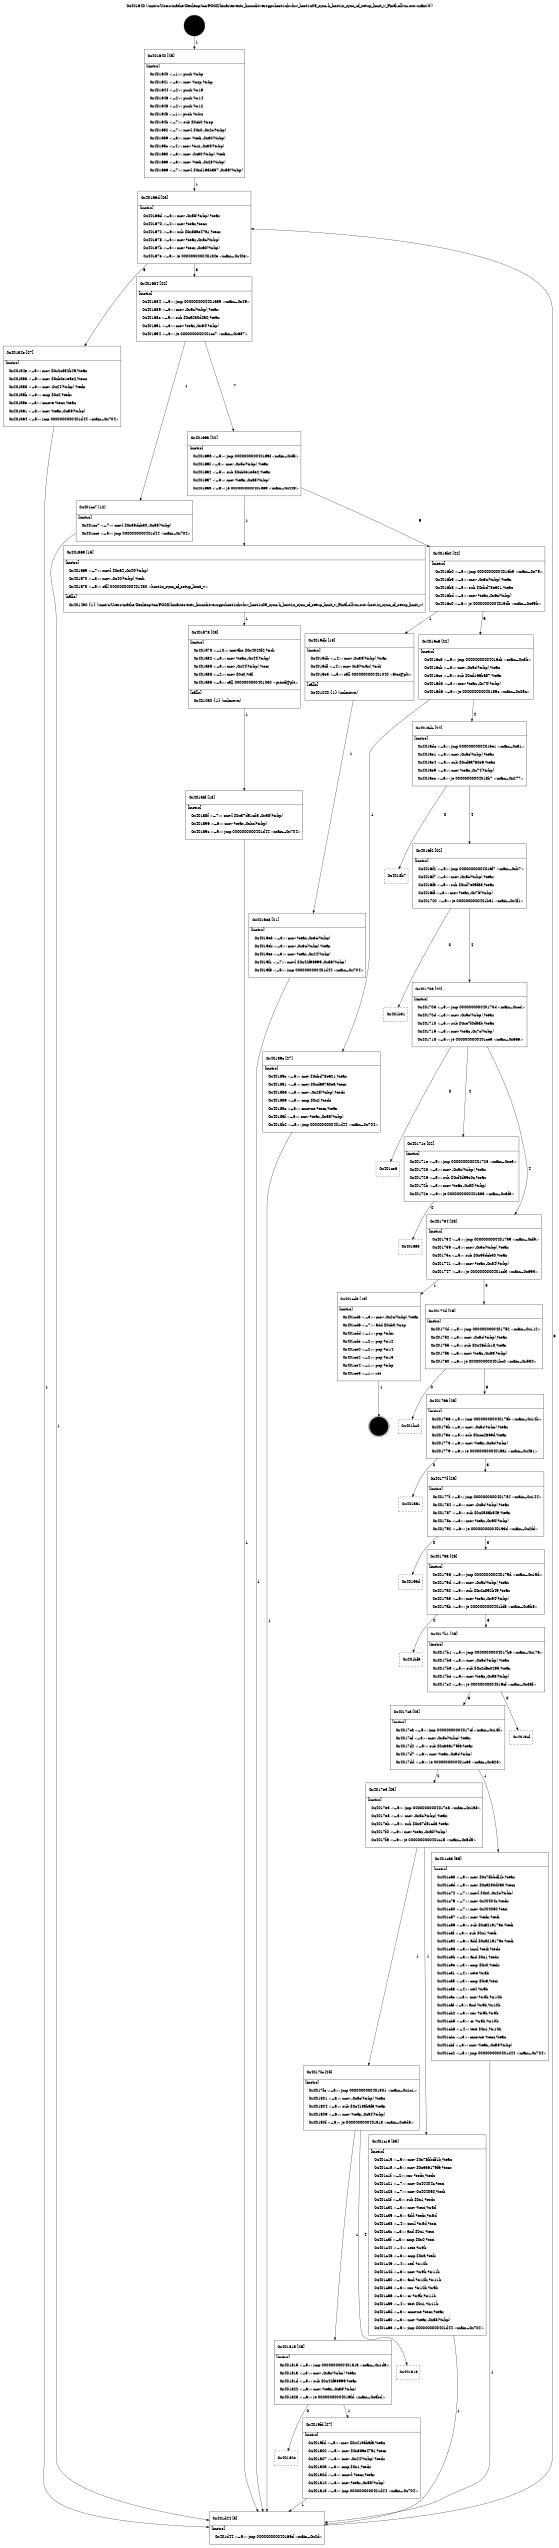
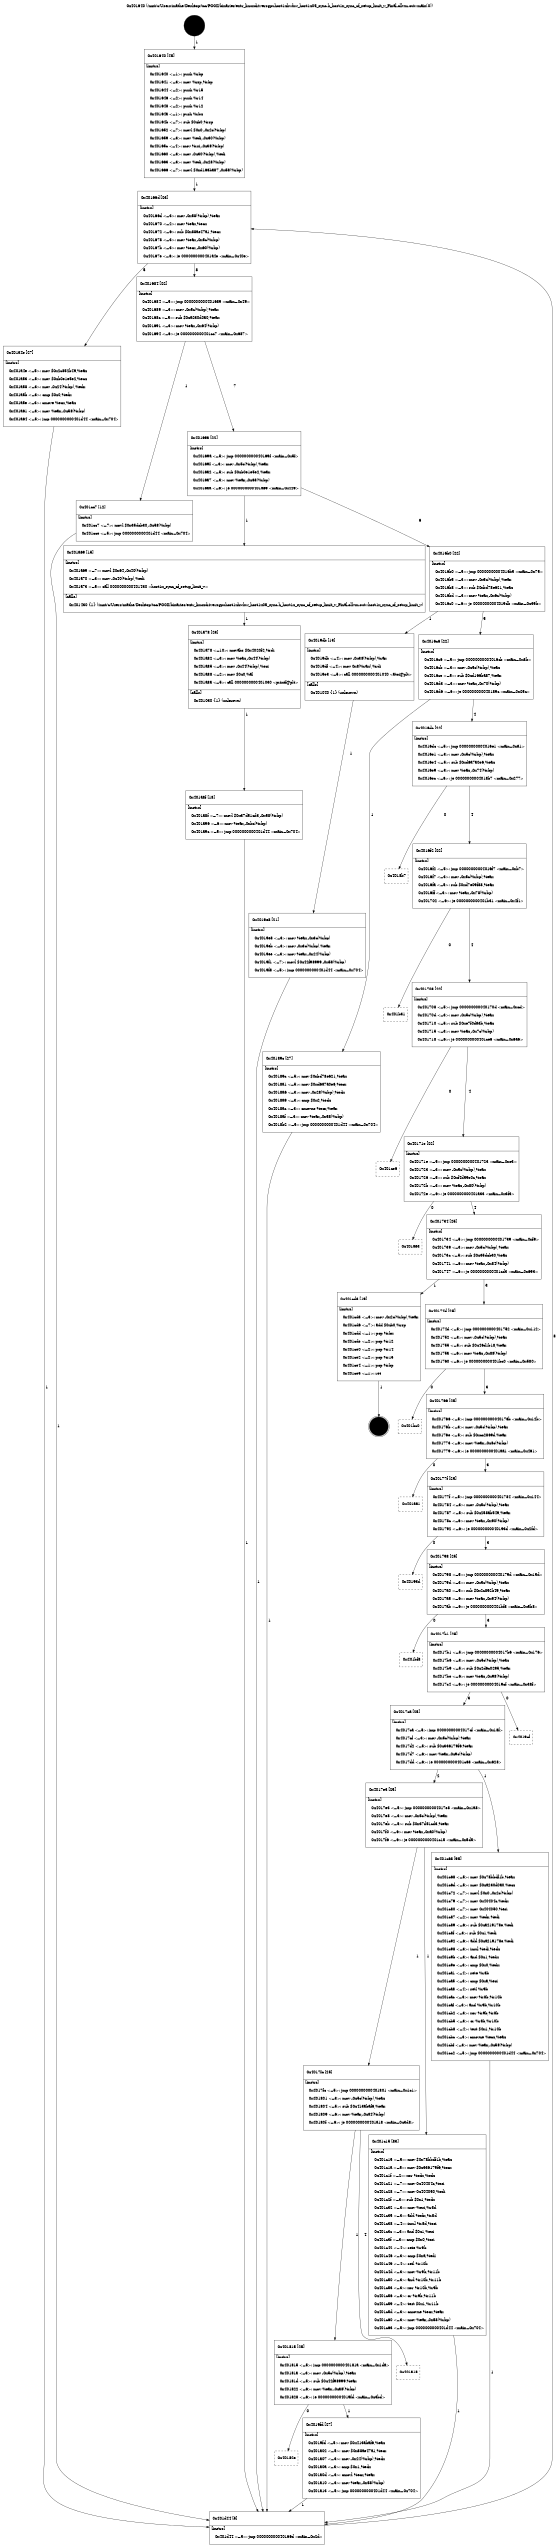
edge "0x401708 [22]" -> "0x401734 [25]": now "0x40171e [22]" -> "0x401734 [25]"
